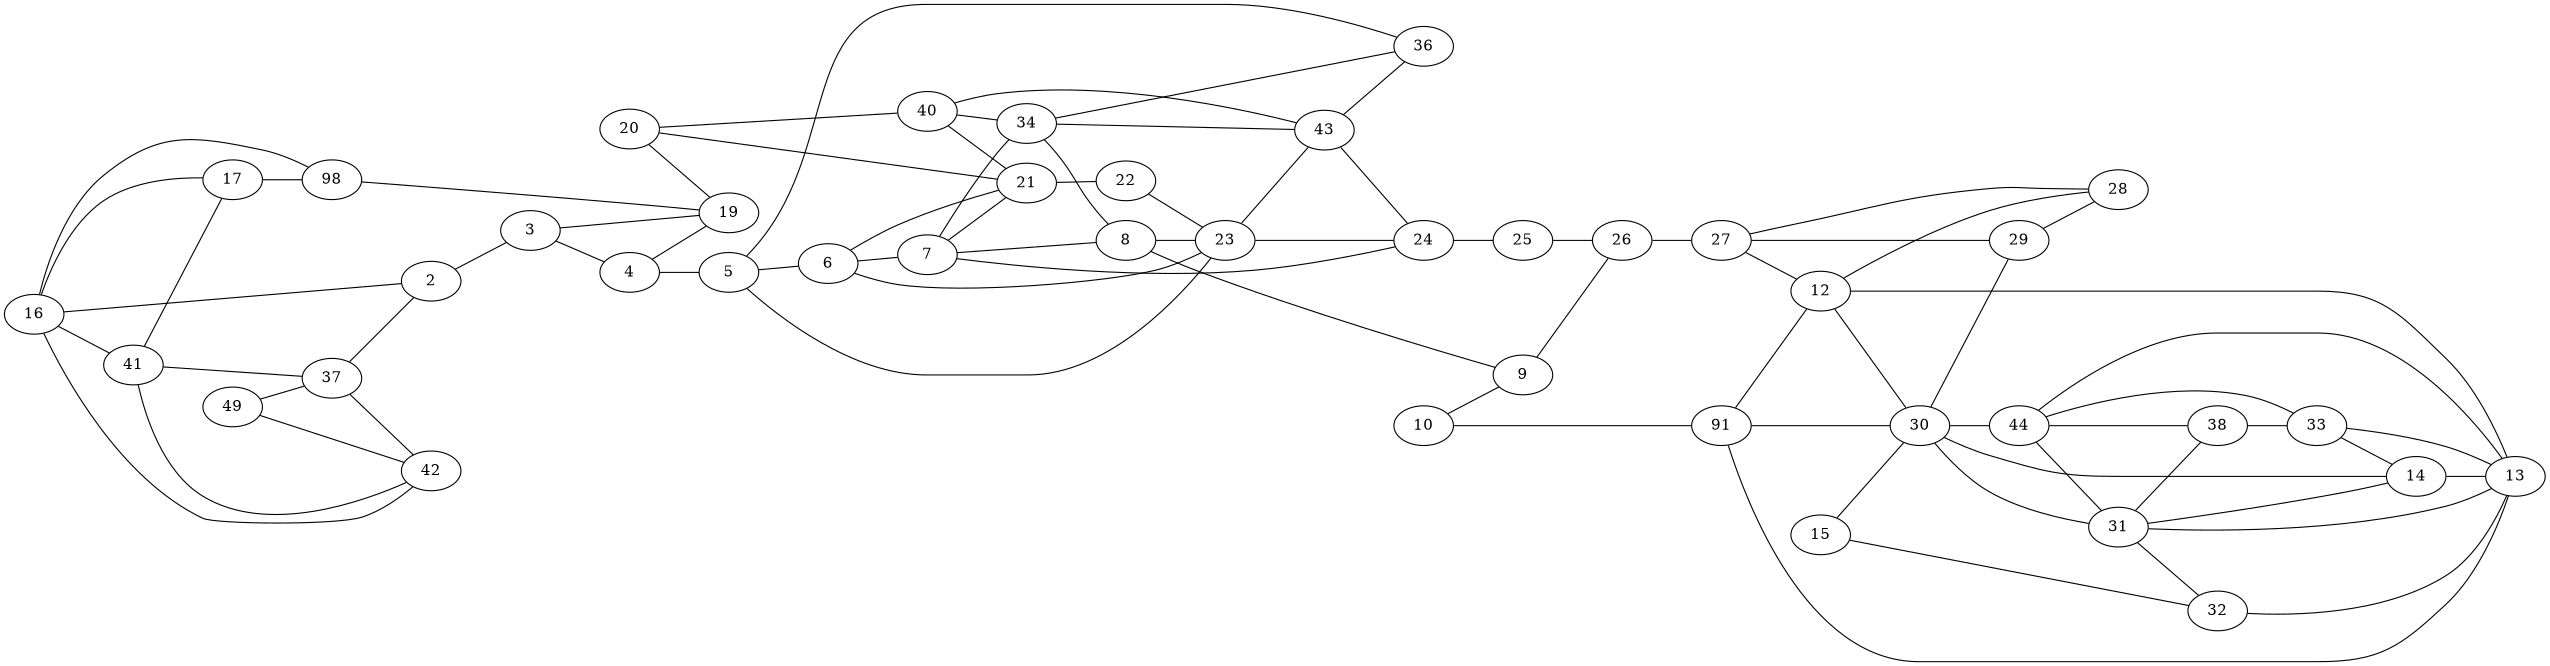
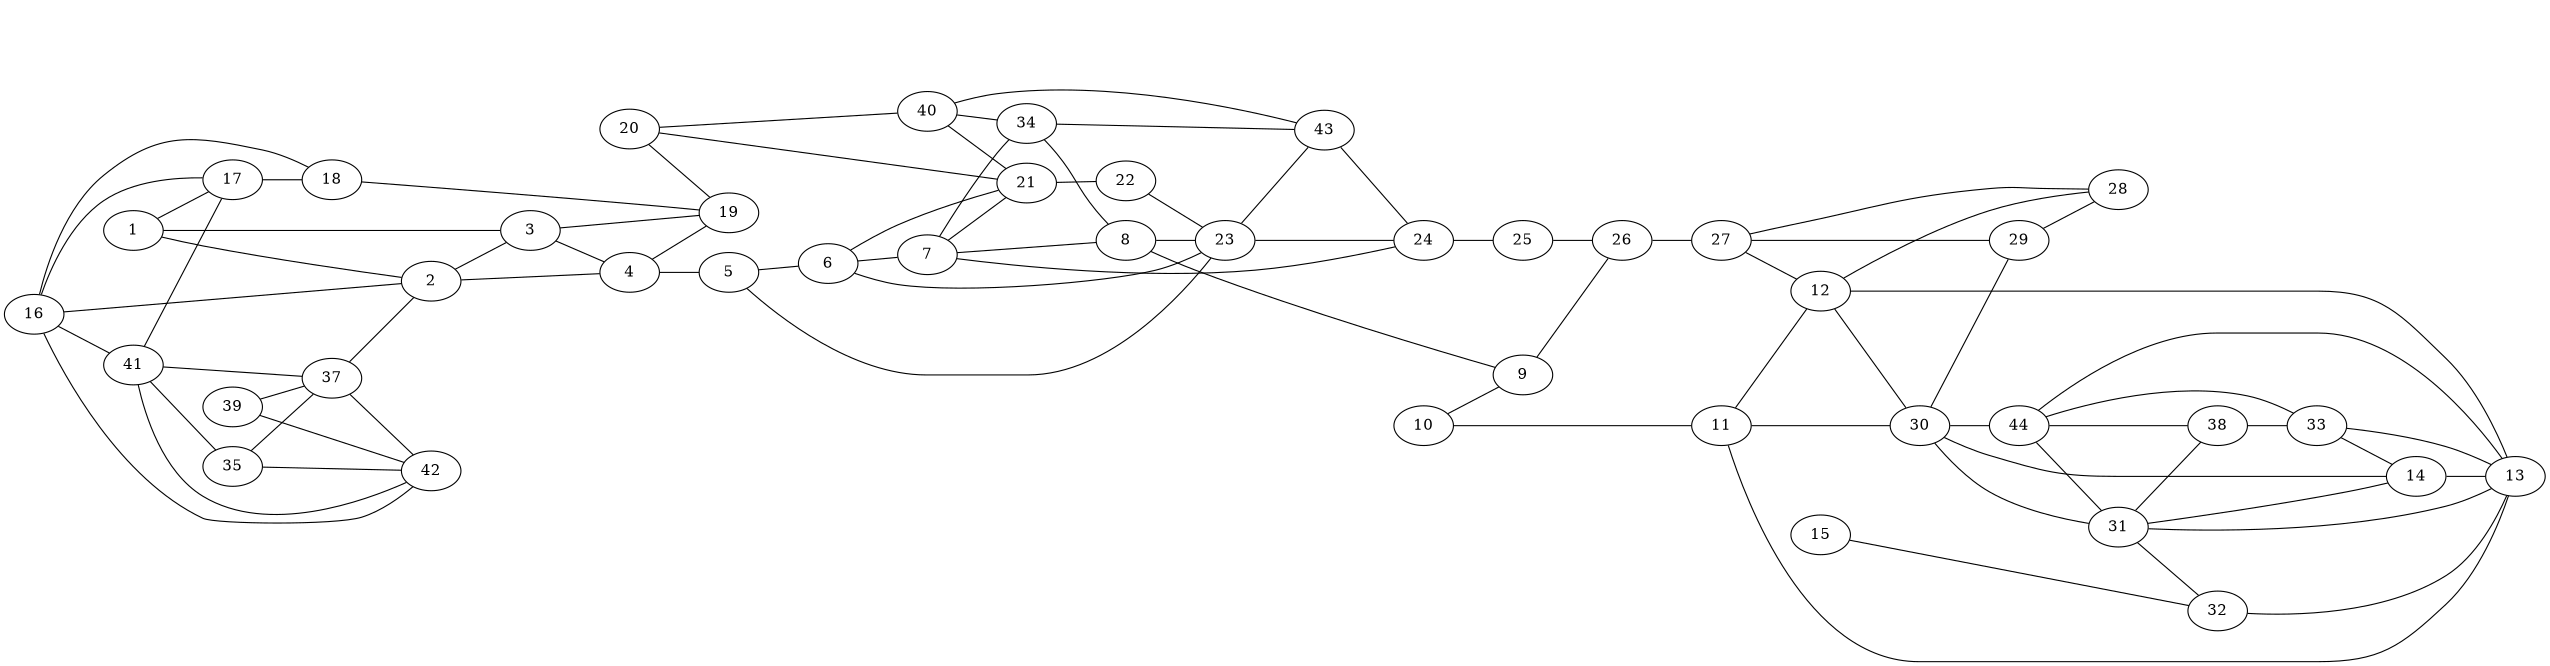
node "36": removed
node "98": label "98" -> "18"
node "1": added
edge "4" -- "2": added
node "49": label "49" -> "39"
node "91": label "91" -> "11"
node "35": added
edge "30" -- "15": removed
